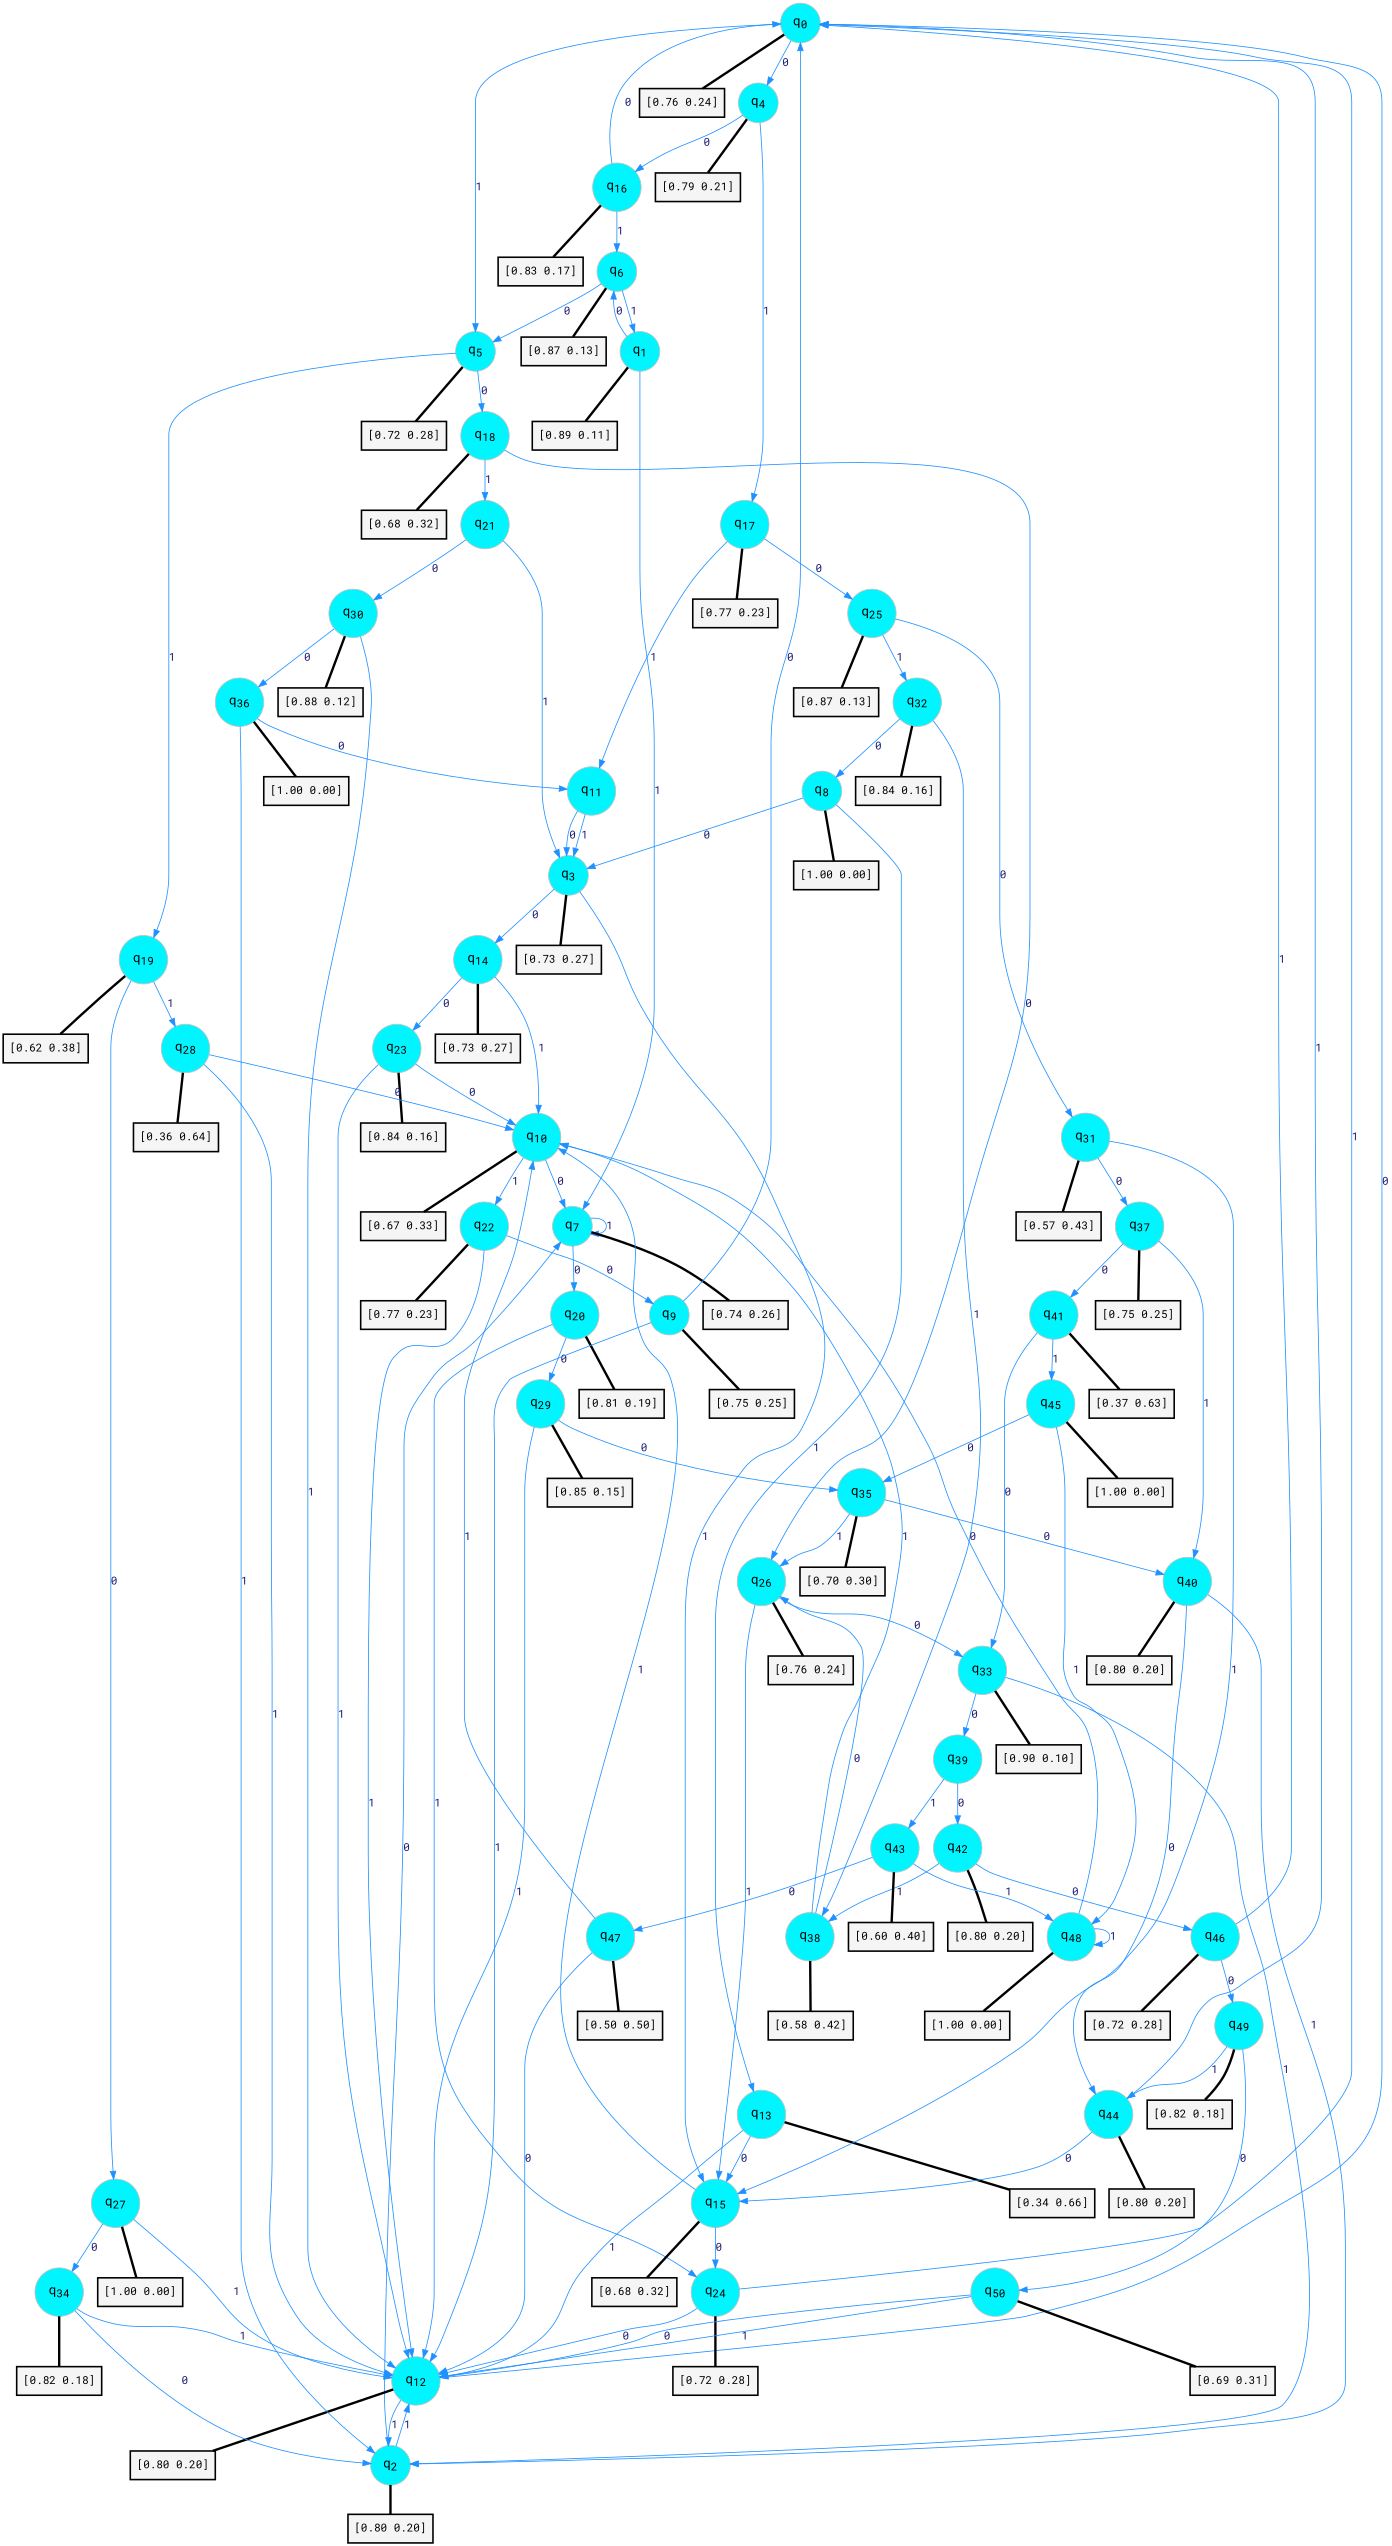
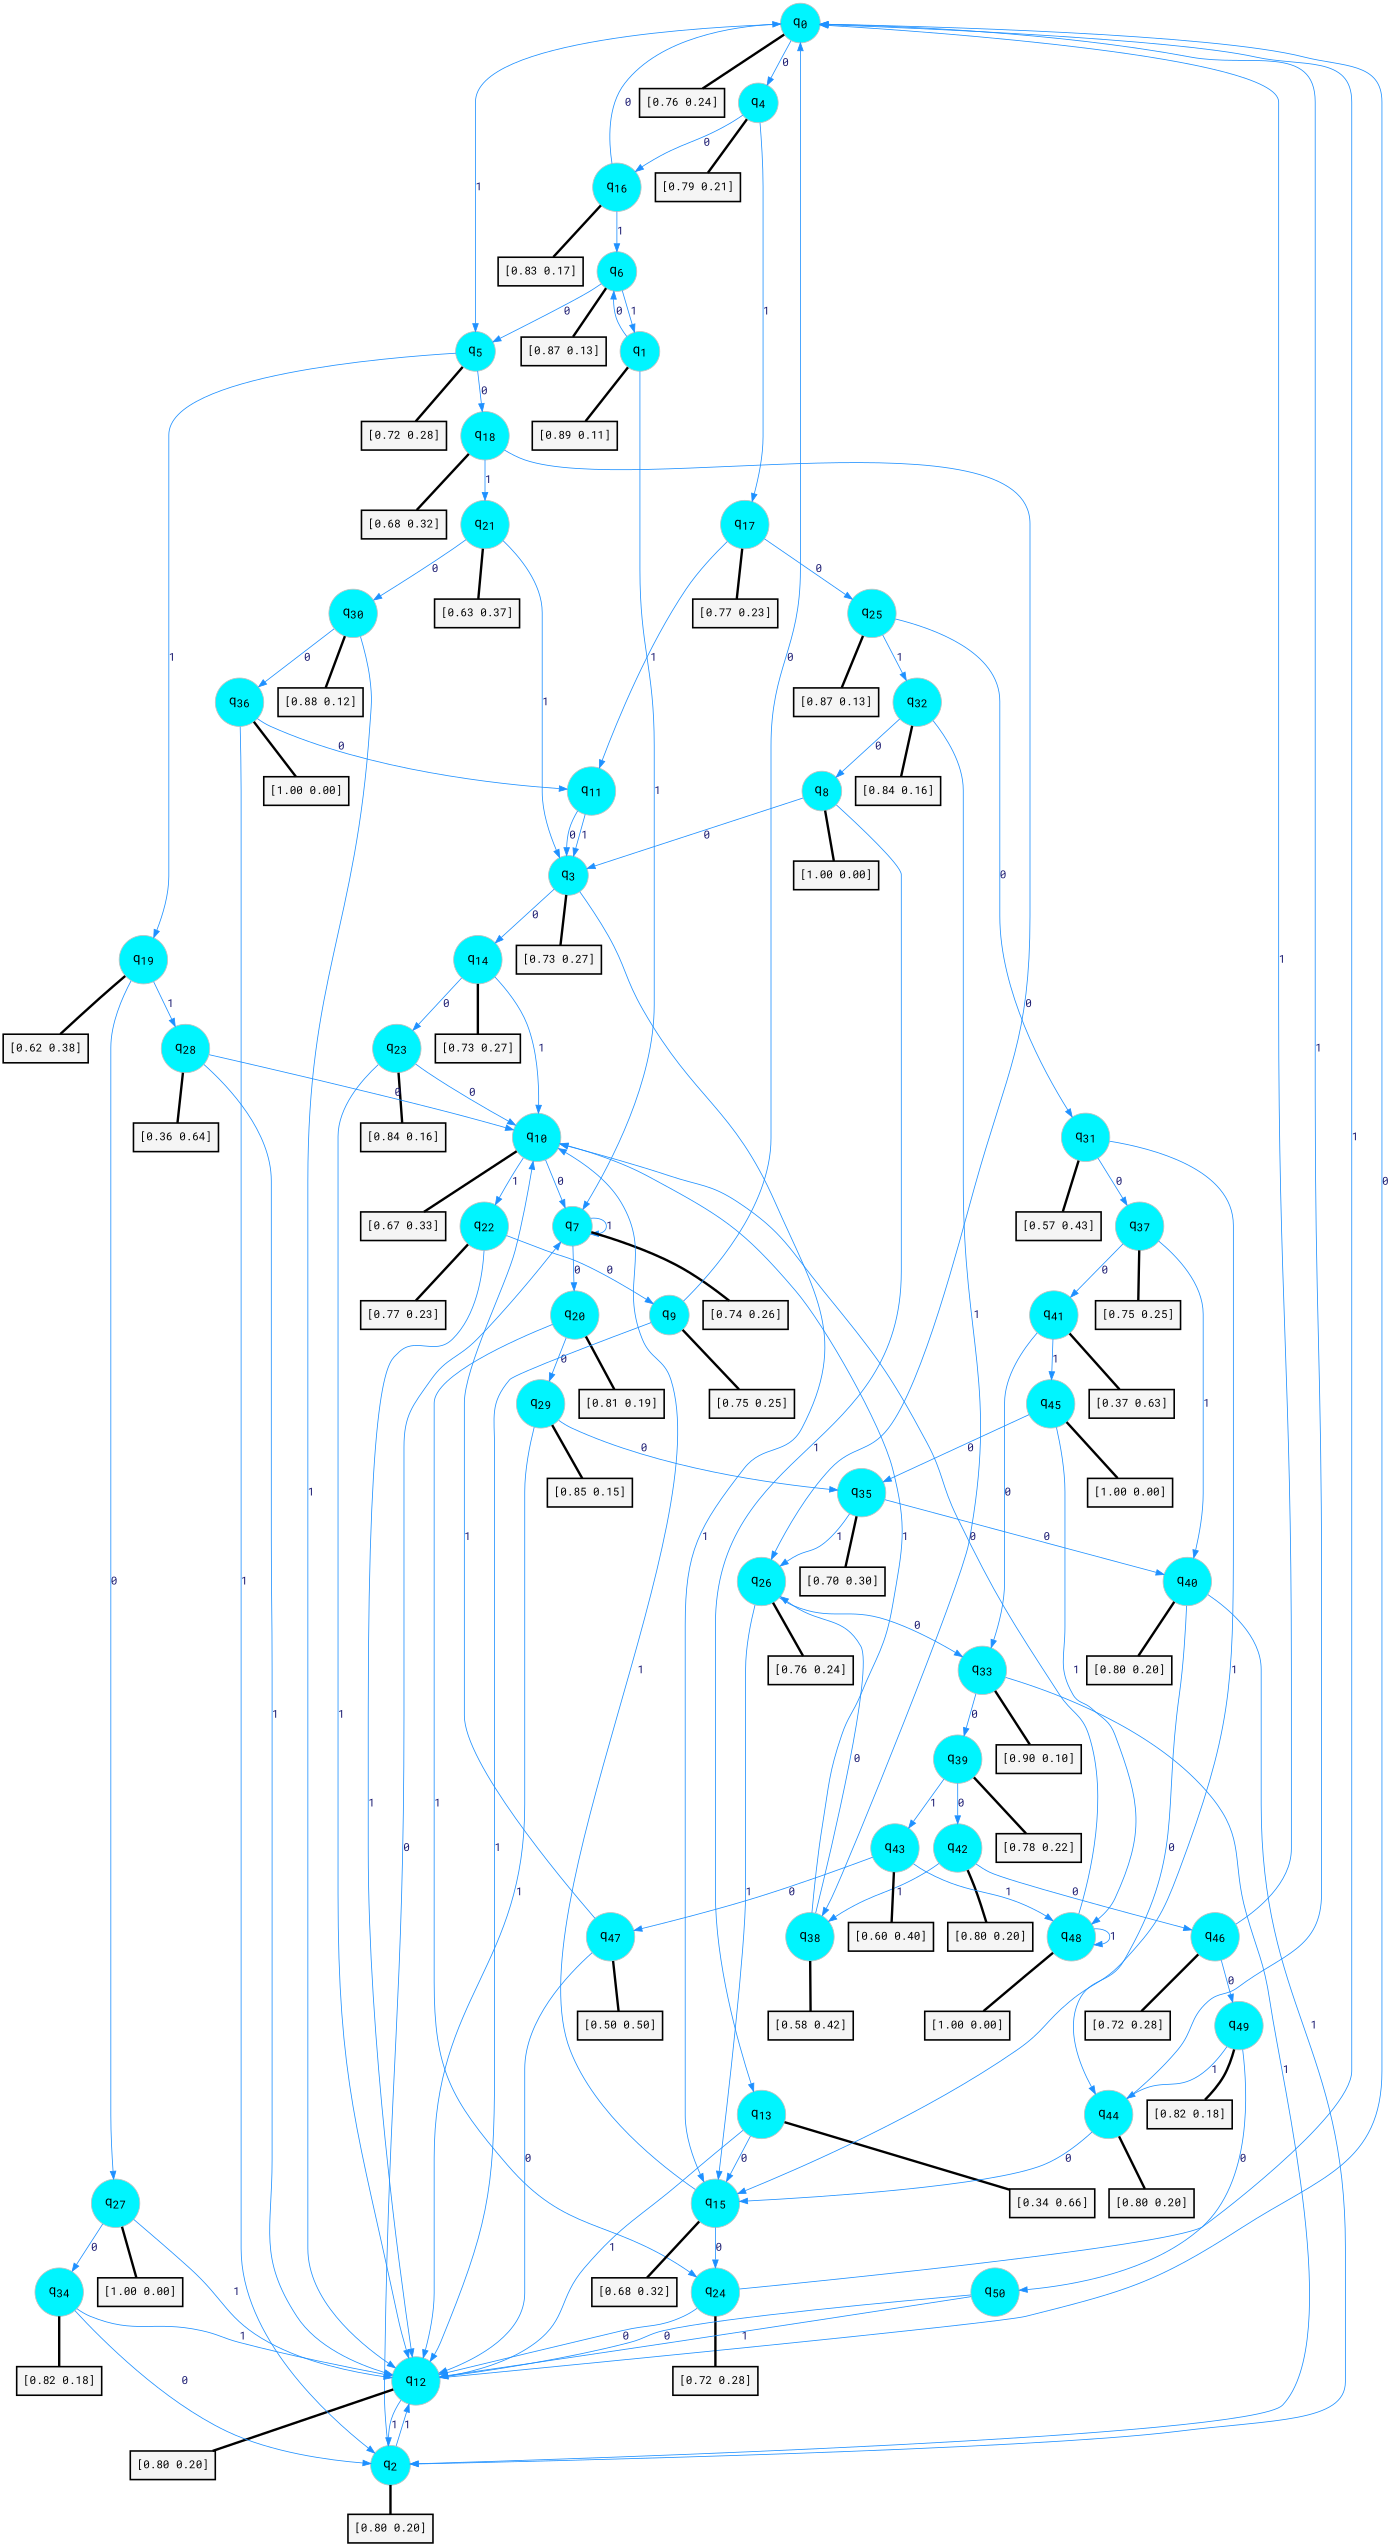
node "[0.63 0.37]": added
node "[0.78 0.22]": added
node "[0.69 0.31]": removed
